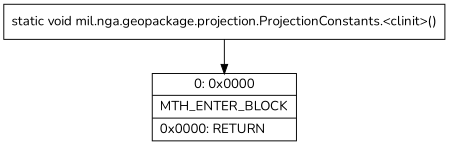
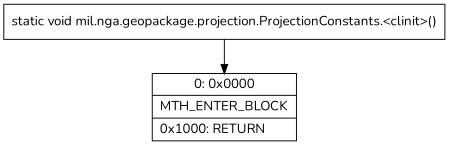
node "0: 0x0000": text "0x0000: RETURN" -> "0x1000: RETURN"
